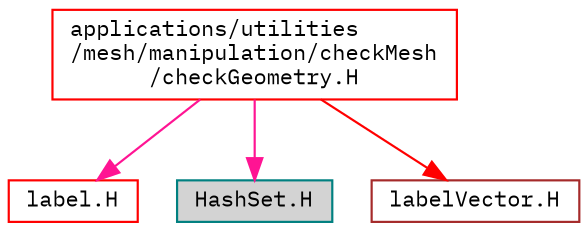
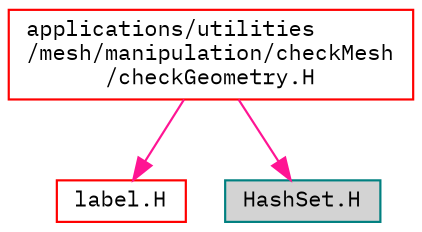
node "labelVector.H": removed
